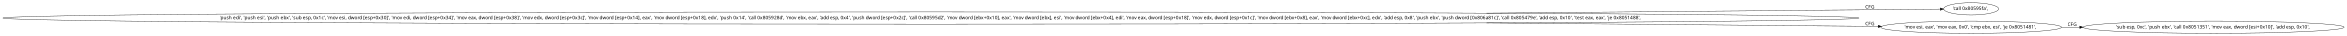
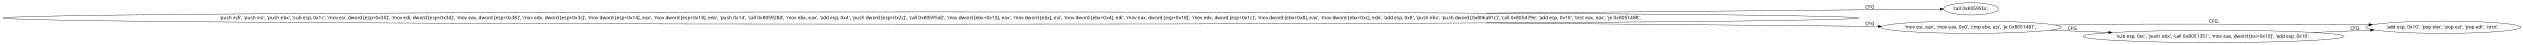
node "'add esp, 0x10', 'pop ebx', 'pop esi', 'pop edi', 'retn',": added
